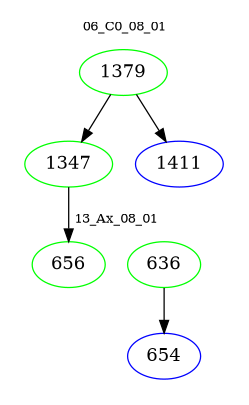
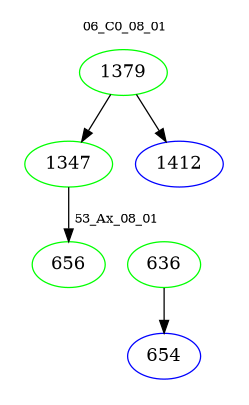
node "1411": label "1411" -> "1412"
cluster "13_Ax_08_01": label "13_Ax_08_01" -> "53_Ax_08_01"
